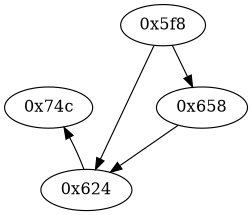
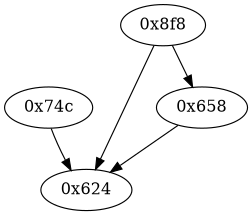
node "0x5f8": label "0x5f8" -> "0x8f8"
edge "0x624" -> "0x74c": reversed
